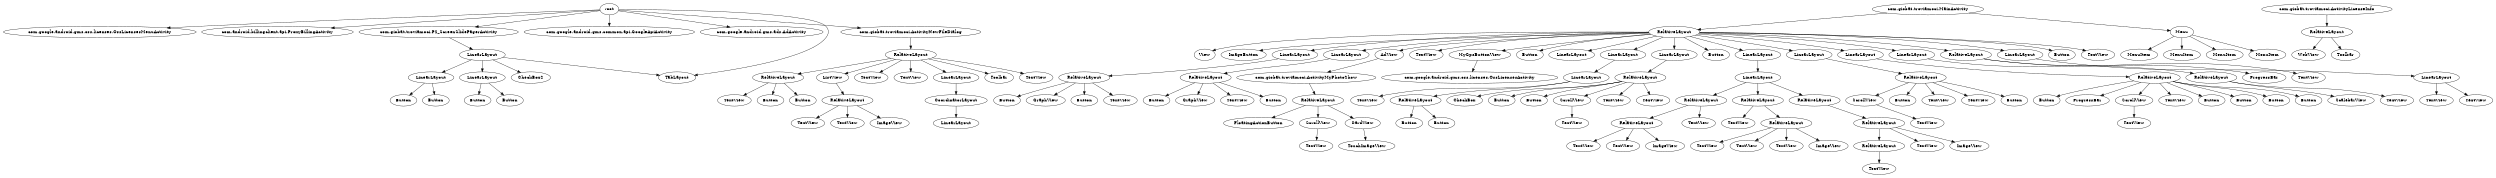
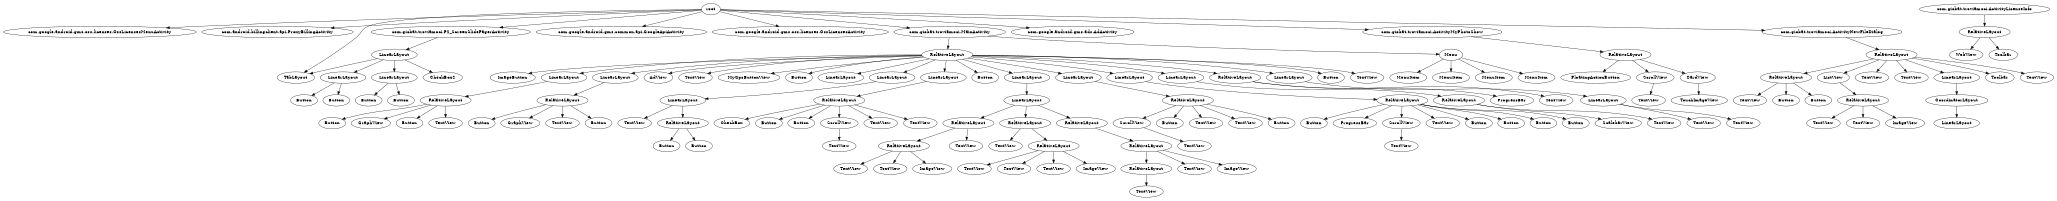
edge "root" -> "com.giobat.troviamoci.MainActivity": added
node "View": removed
edge "AdView" -> "com.giobat.troviamoci.ActivityMyPhotoShow": now "root" -> "com.giobat.troviamoci.ActivityMyPhotoShow"
edge "MyGpsButtonView" -> "com.google.android.gms.oss.licenses.OssLicensesActivity": now "root" -> "com.google.android.gms.oss.licenses.OssLicensesActivity"
